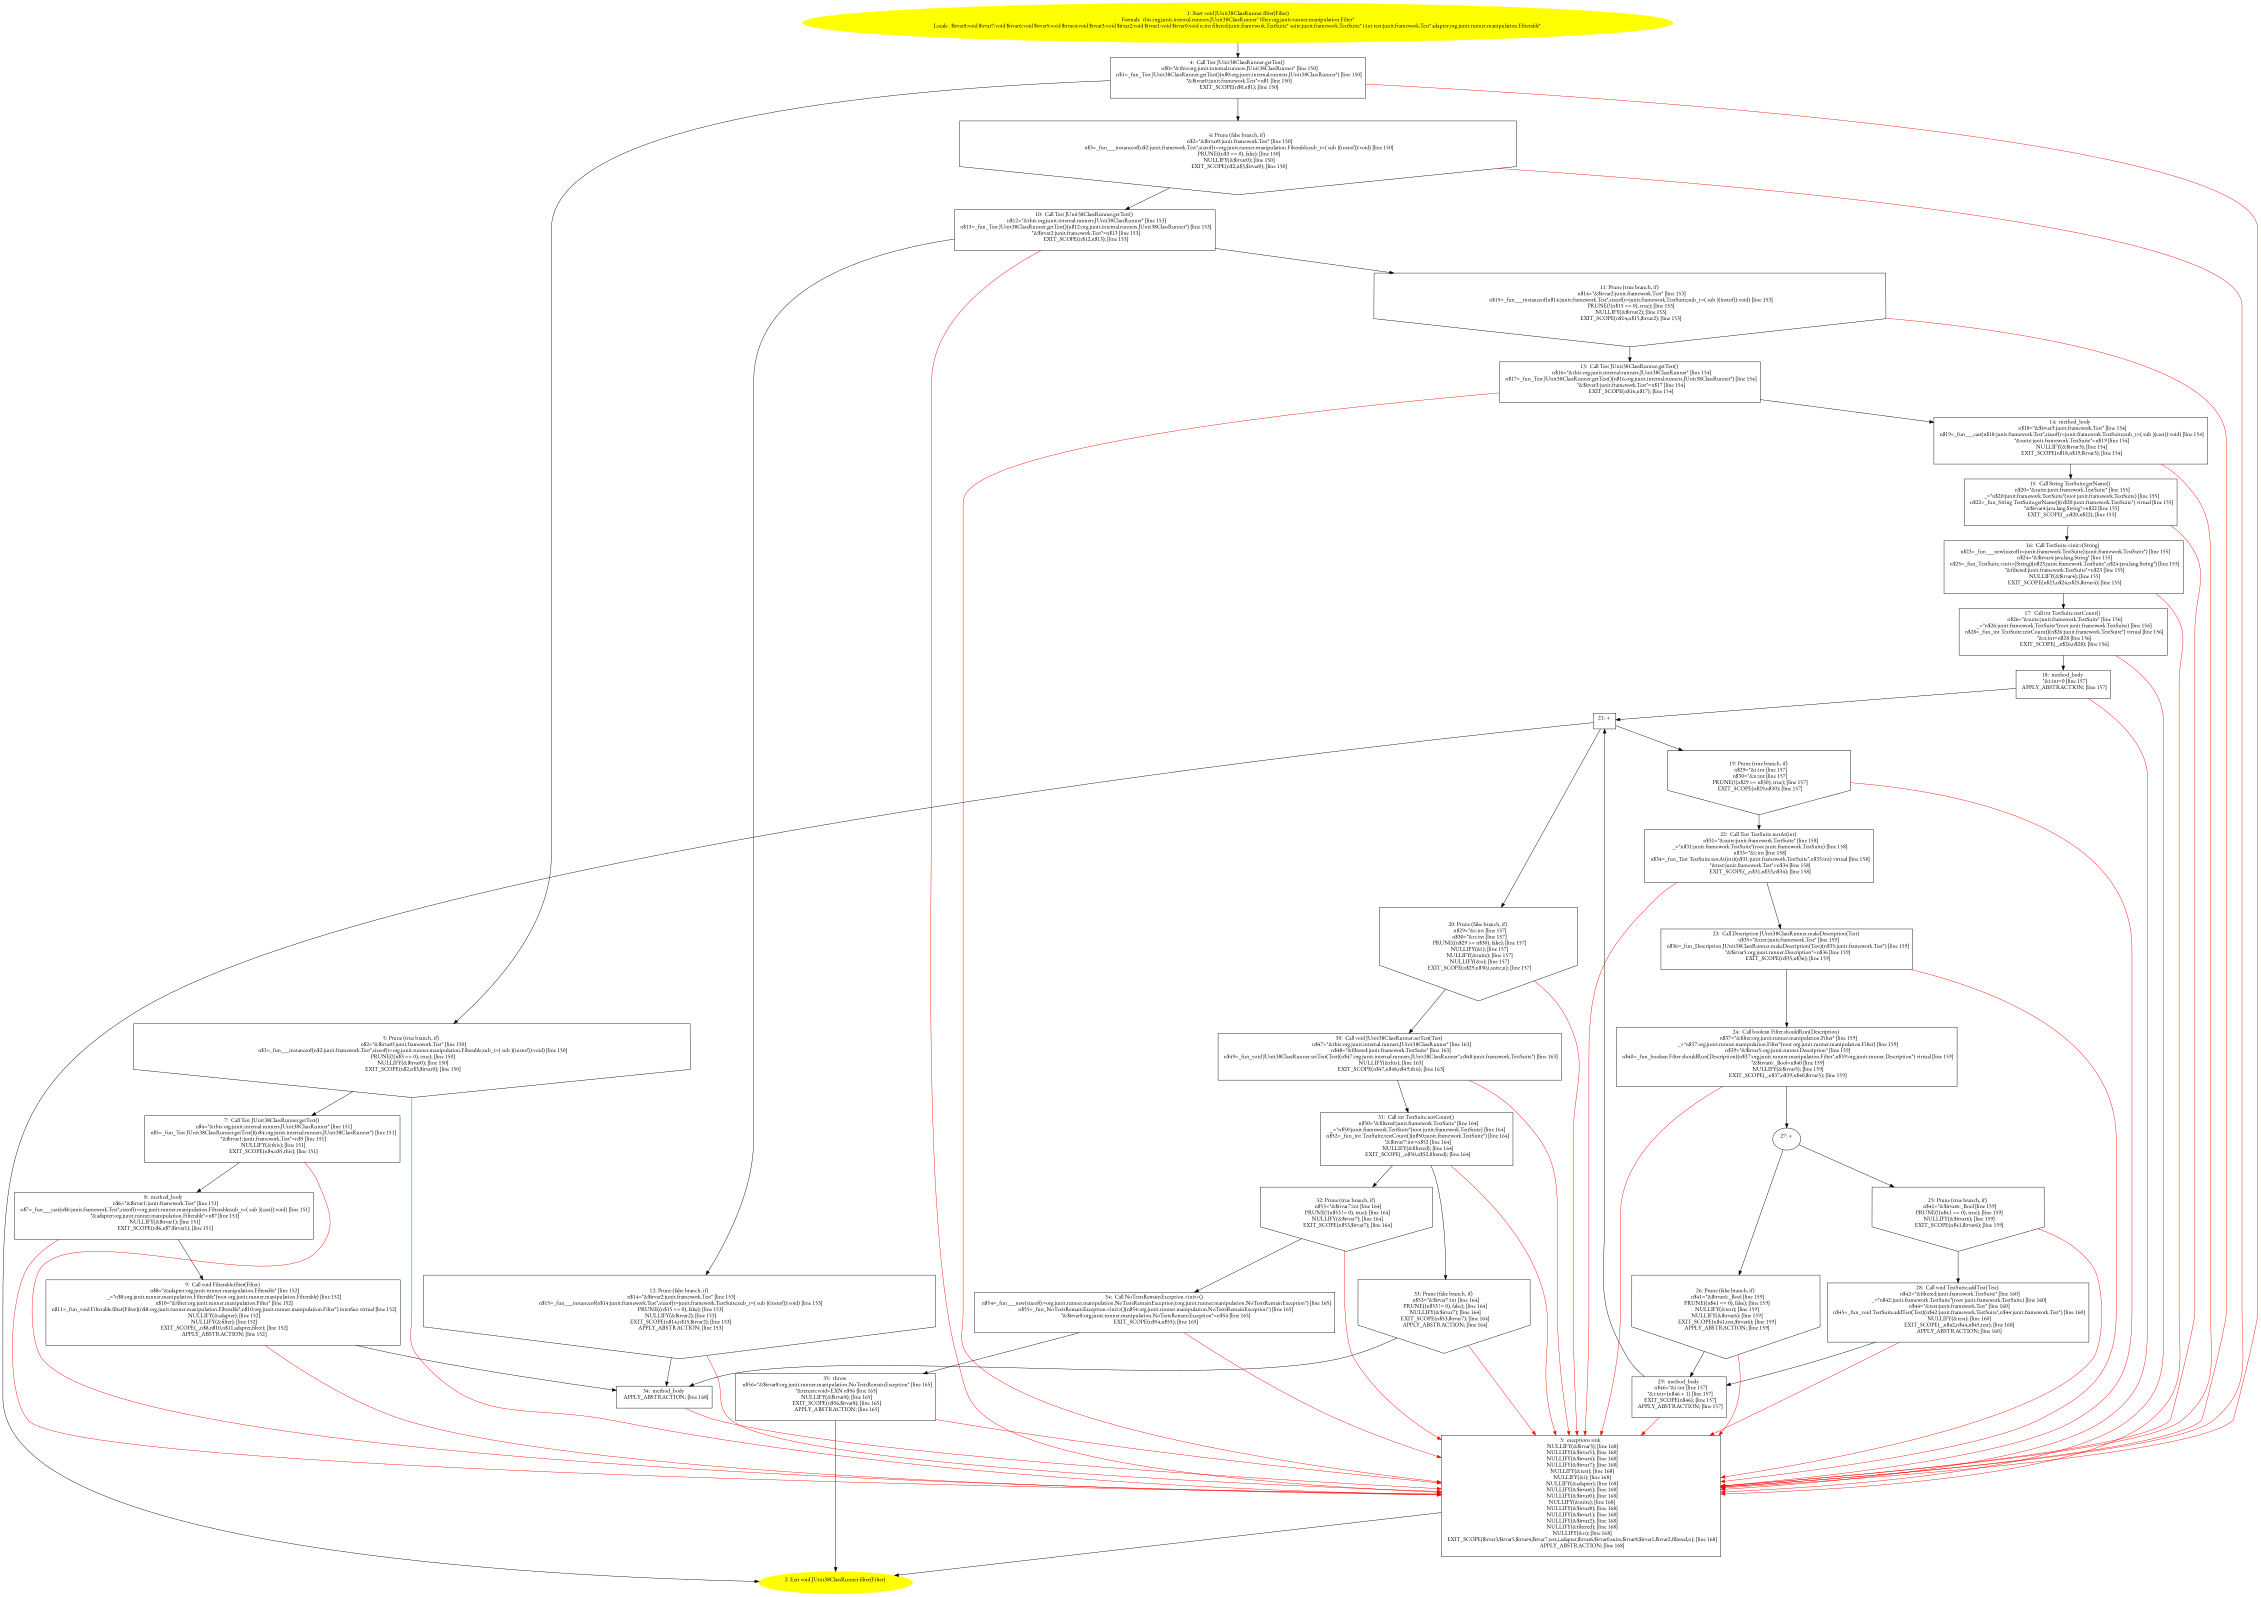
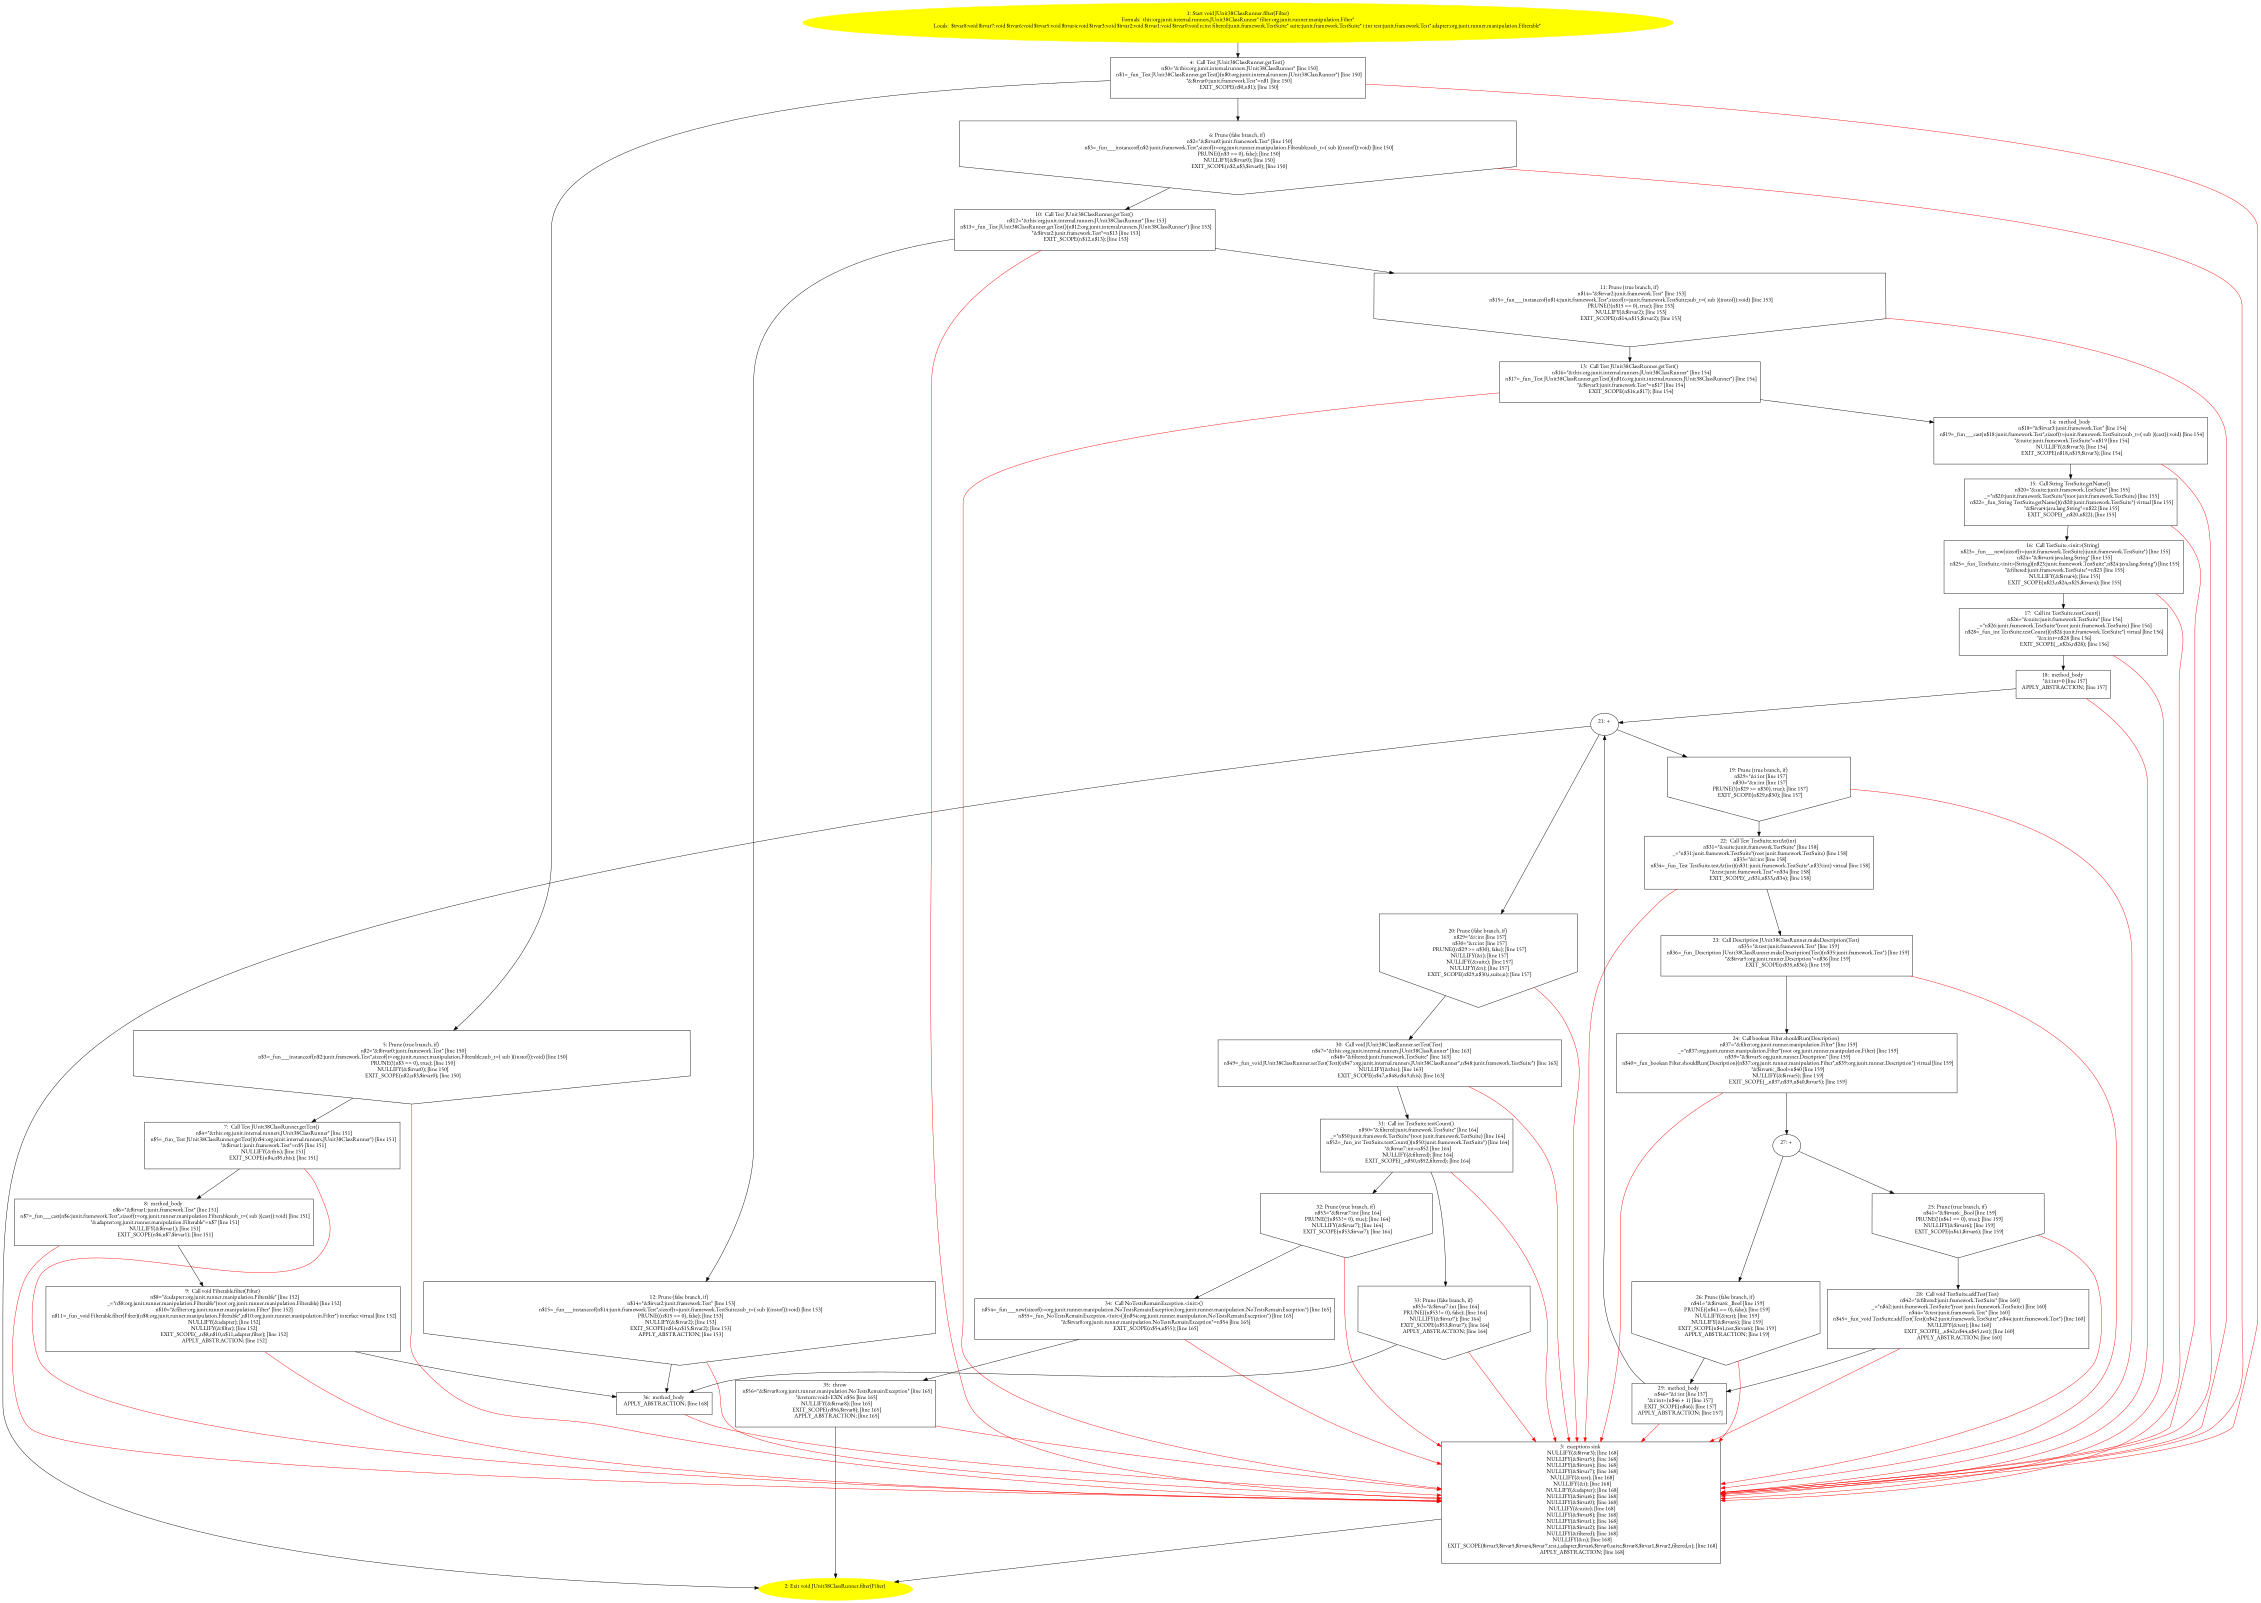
node "21: +": shape box -> ellipse
node "34:  method_body APPLY_ABSTRACTION; [line 168]": label "34:  method_body APPLY_ABSTRACTION; [line 168]" -> "36:  method_body APPLY_ABSTRACTION; [line 168]"
